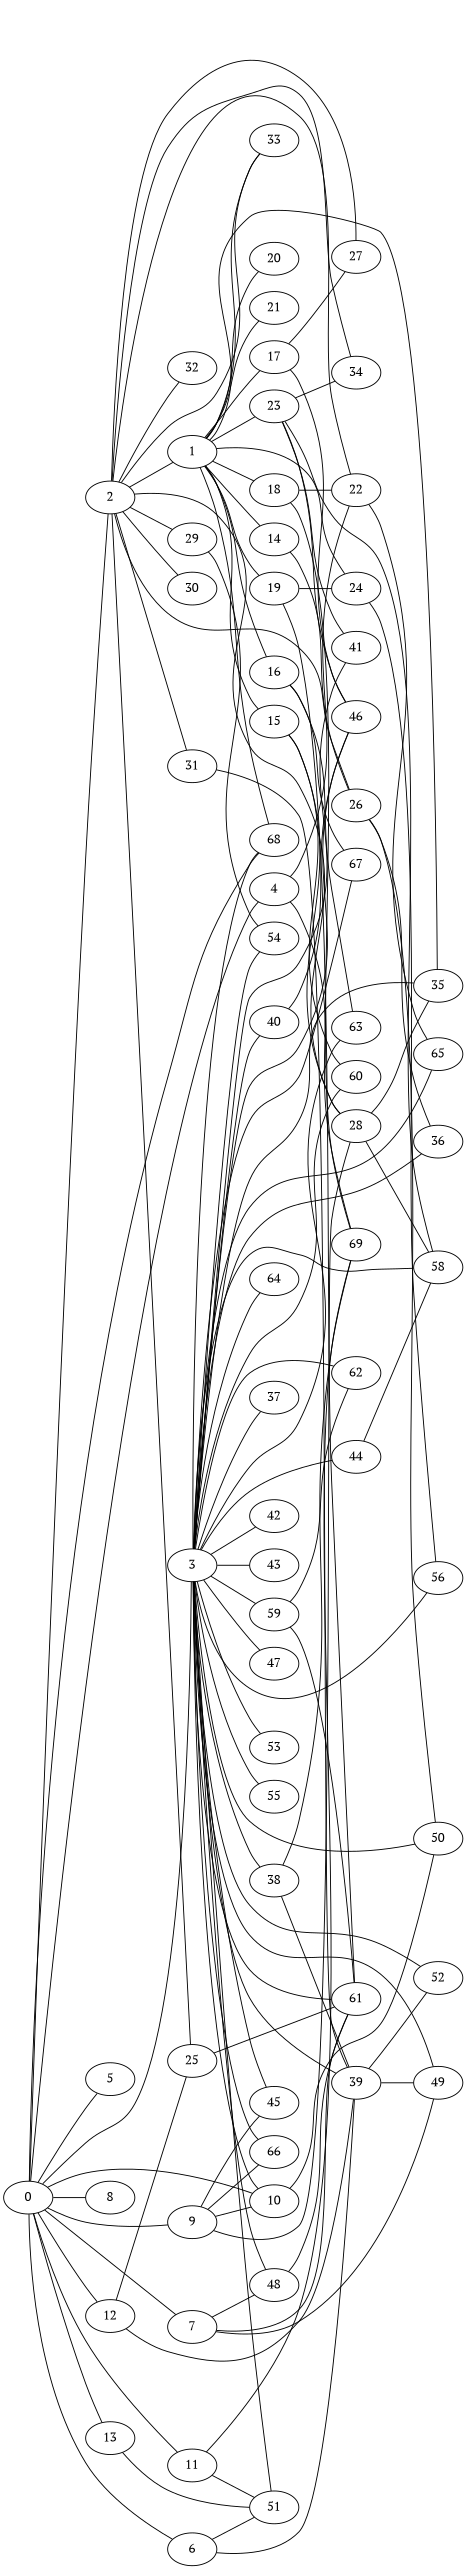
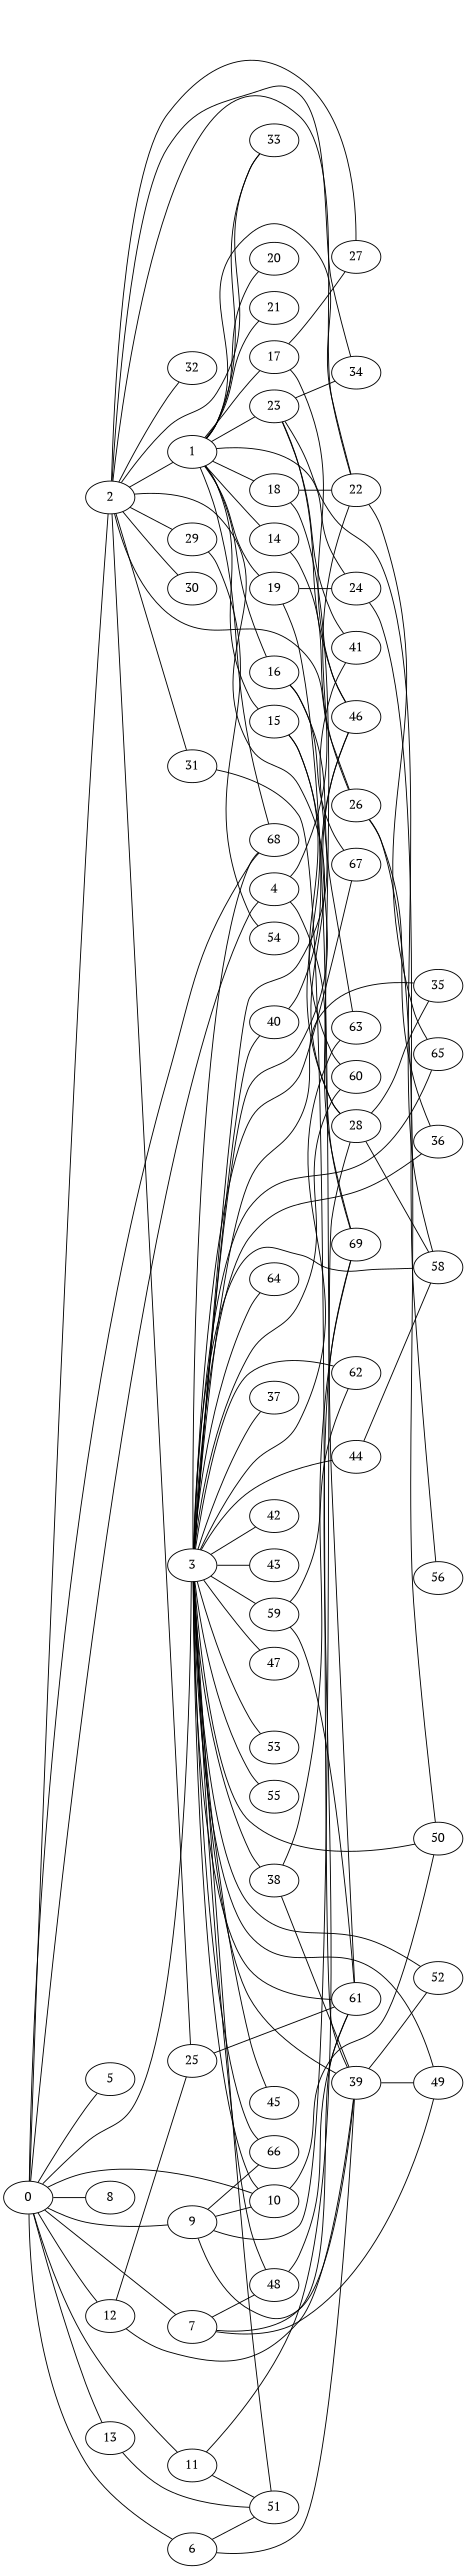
edge "1" -- "35": now "1" -- "22"
edge "54" -- "3": removed
edge "3" -- "56": removed
edge "45" -- "9": now "39" -- "9"
